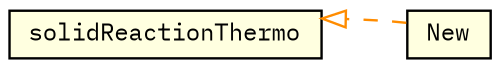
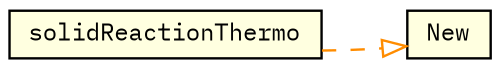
edge "New" -> "solidReactionThermo": reversed
